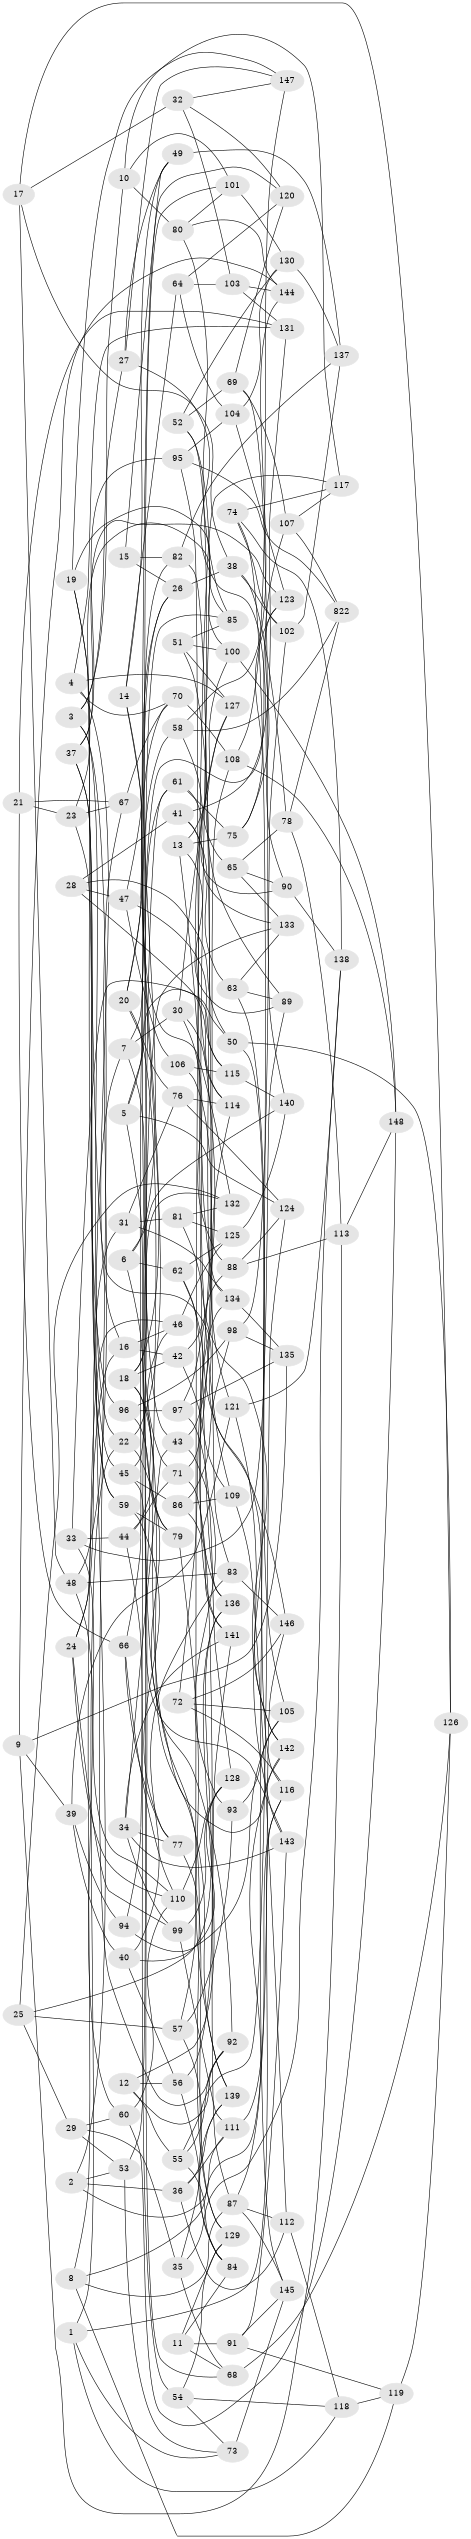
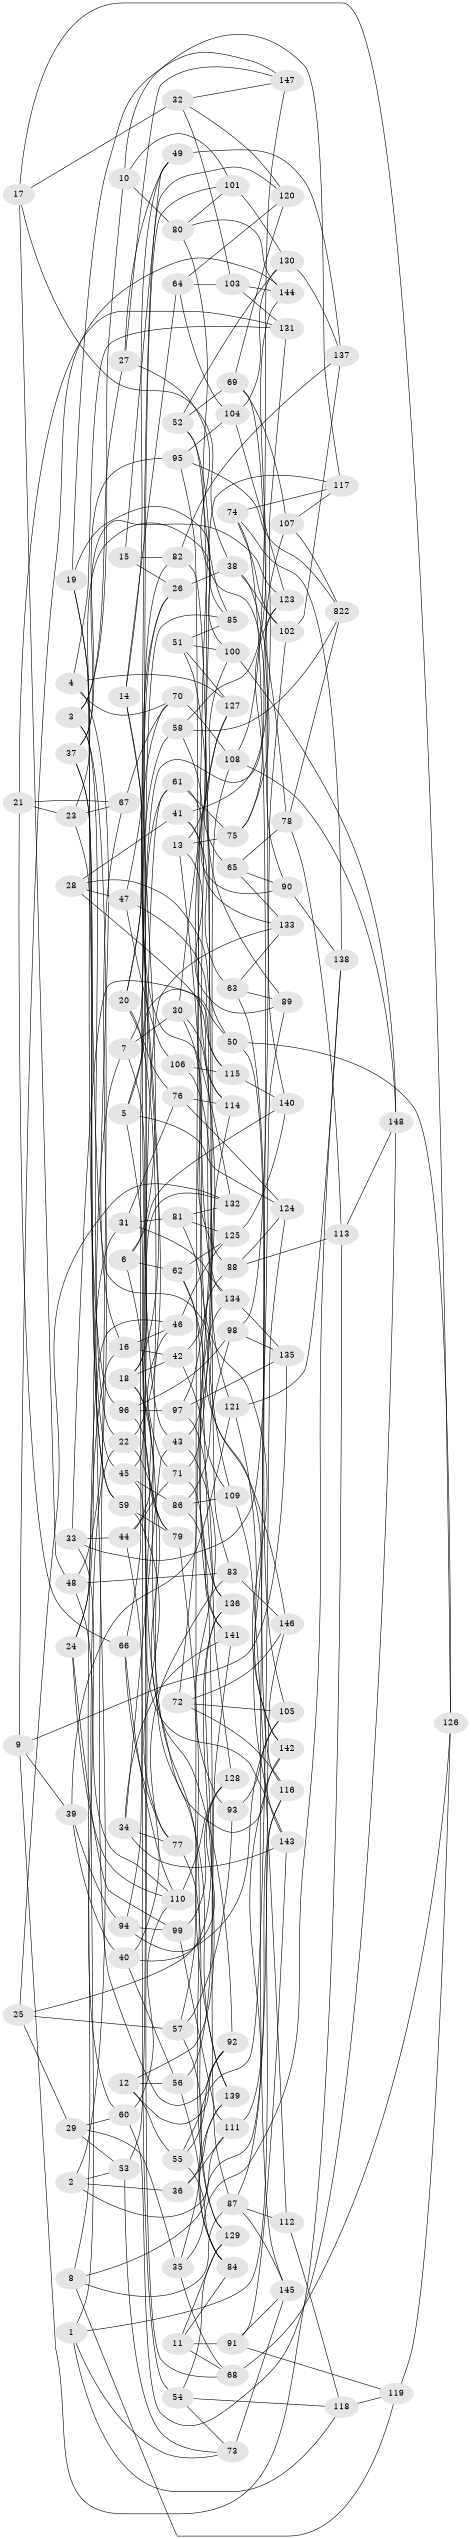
edge "34" -- "99": now "94" -- "99"
edge "36" -- "112": removed
